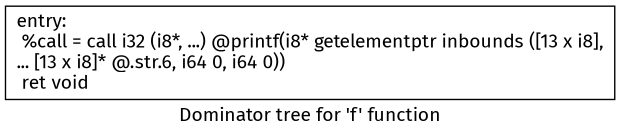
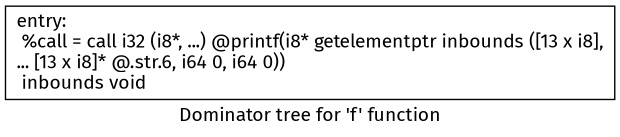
node "entry:": text "ret void" -> "inbounds void"
